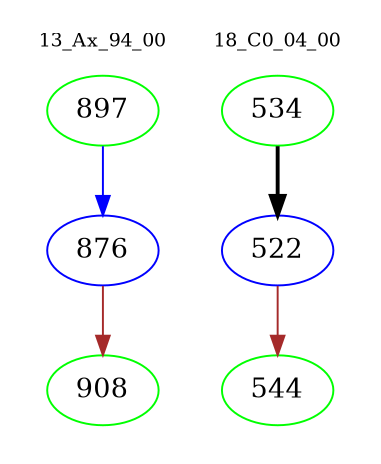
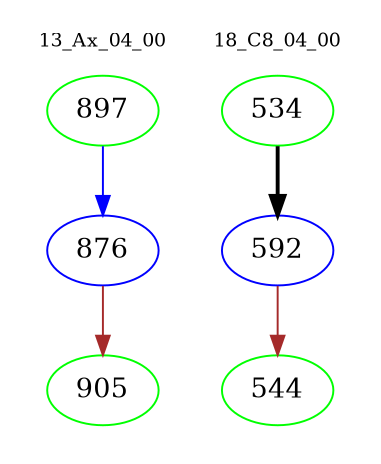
cluster "13_Ax_94_00": label "13_Ax_94_00" -> "13_Ax_04_00"
cluster "18_C0_04_00": label "18_C0_04_00" -> "18_C8_04_00"
node "522": label "522" -> "592"
node "908": label "908" -> "905"
